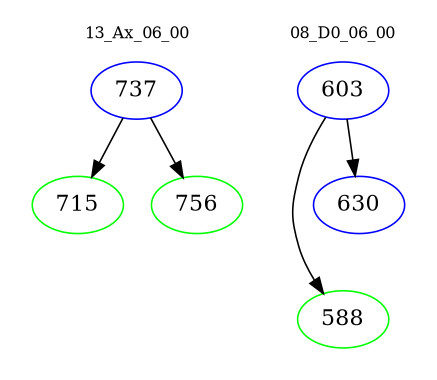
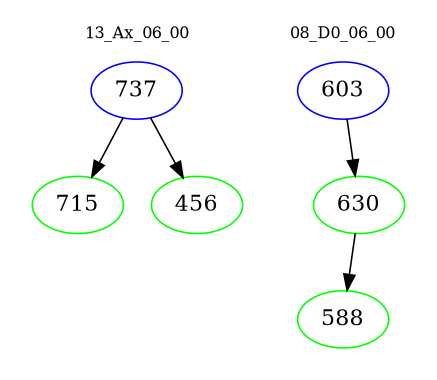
edge "603" -> "588": now "630" -> "588"
node "756": label "756" -> "456"
node "630": color blue -> green
